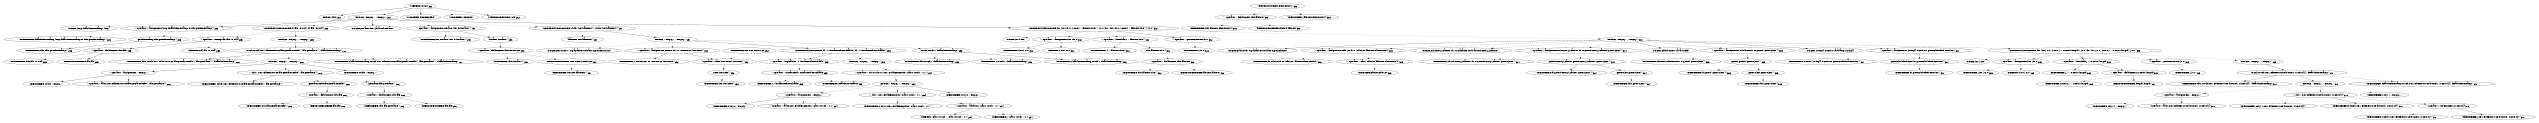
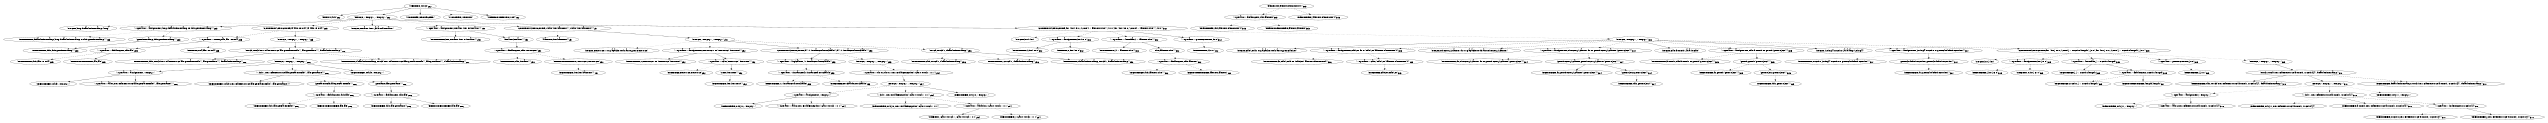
edge "(TYPE_REF,Resource,Resource)" -> "(<operator>.cast,(Resource) iter.next())": reversed
